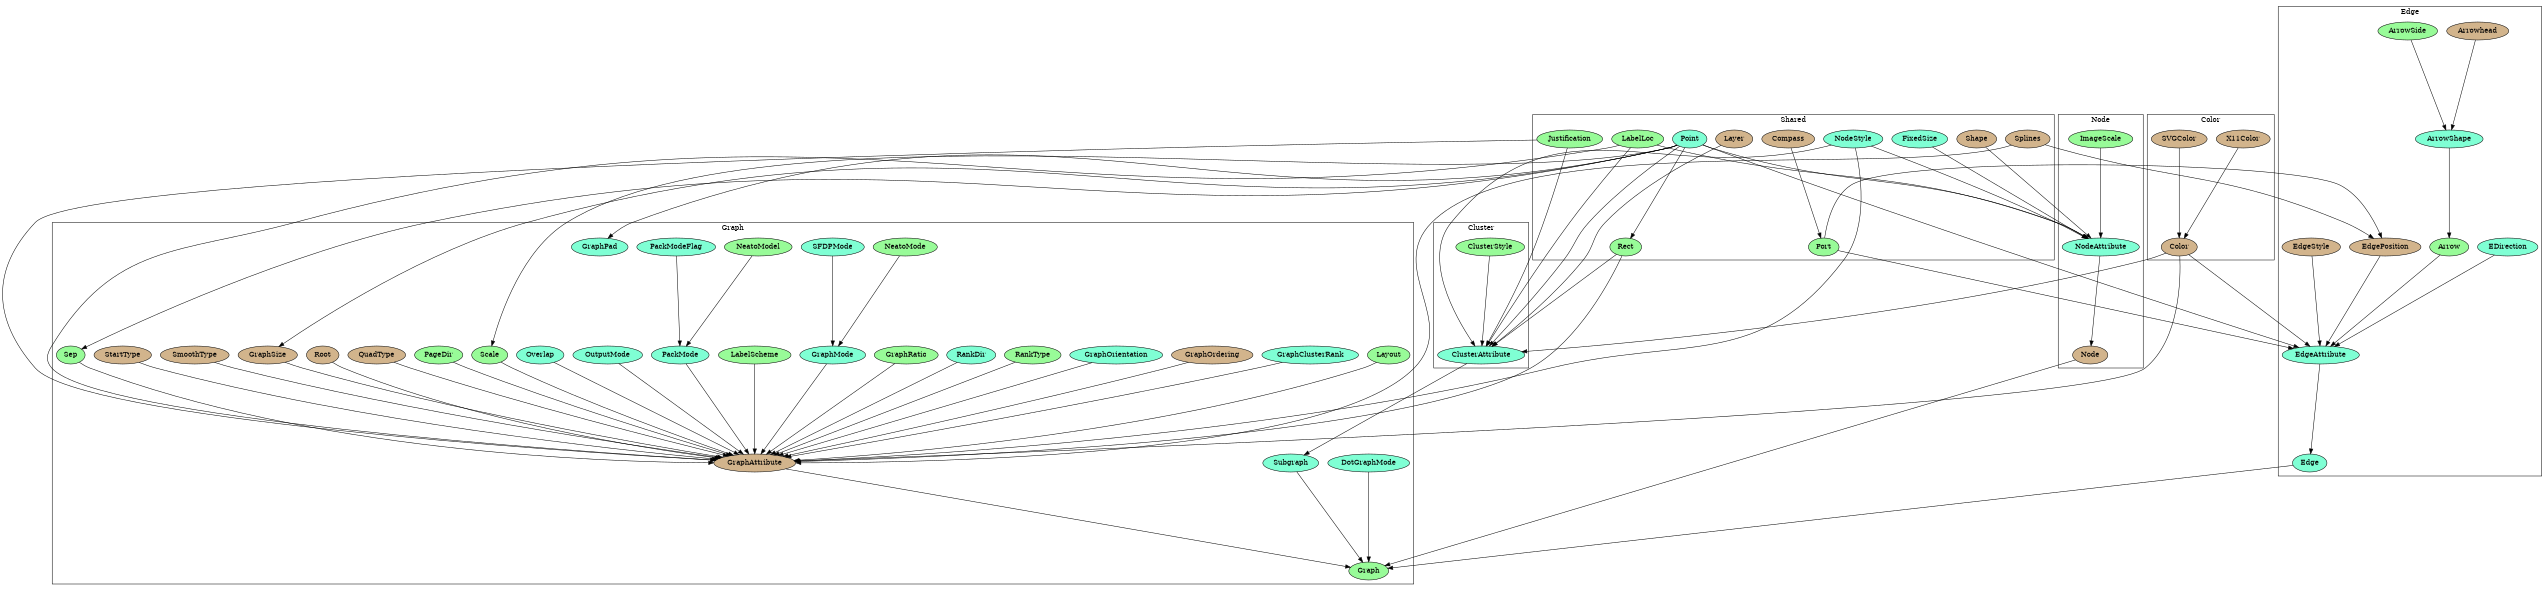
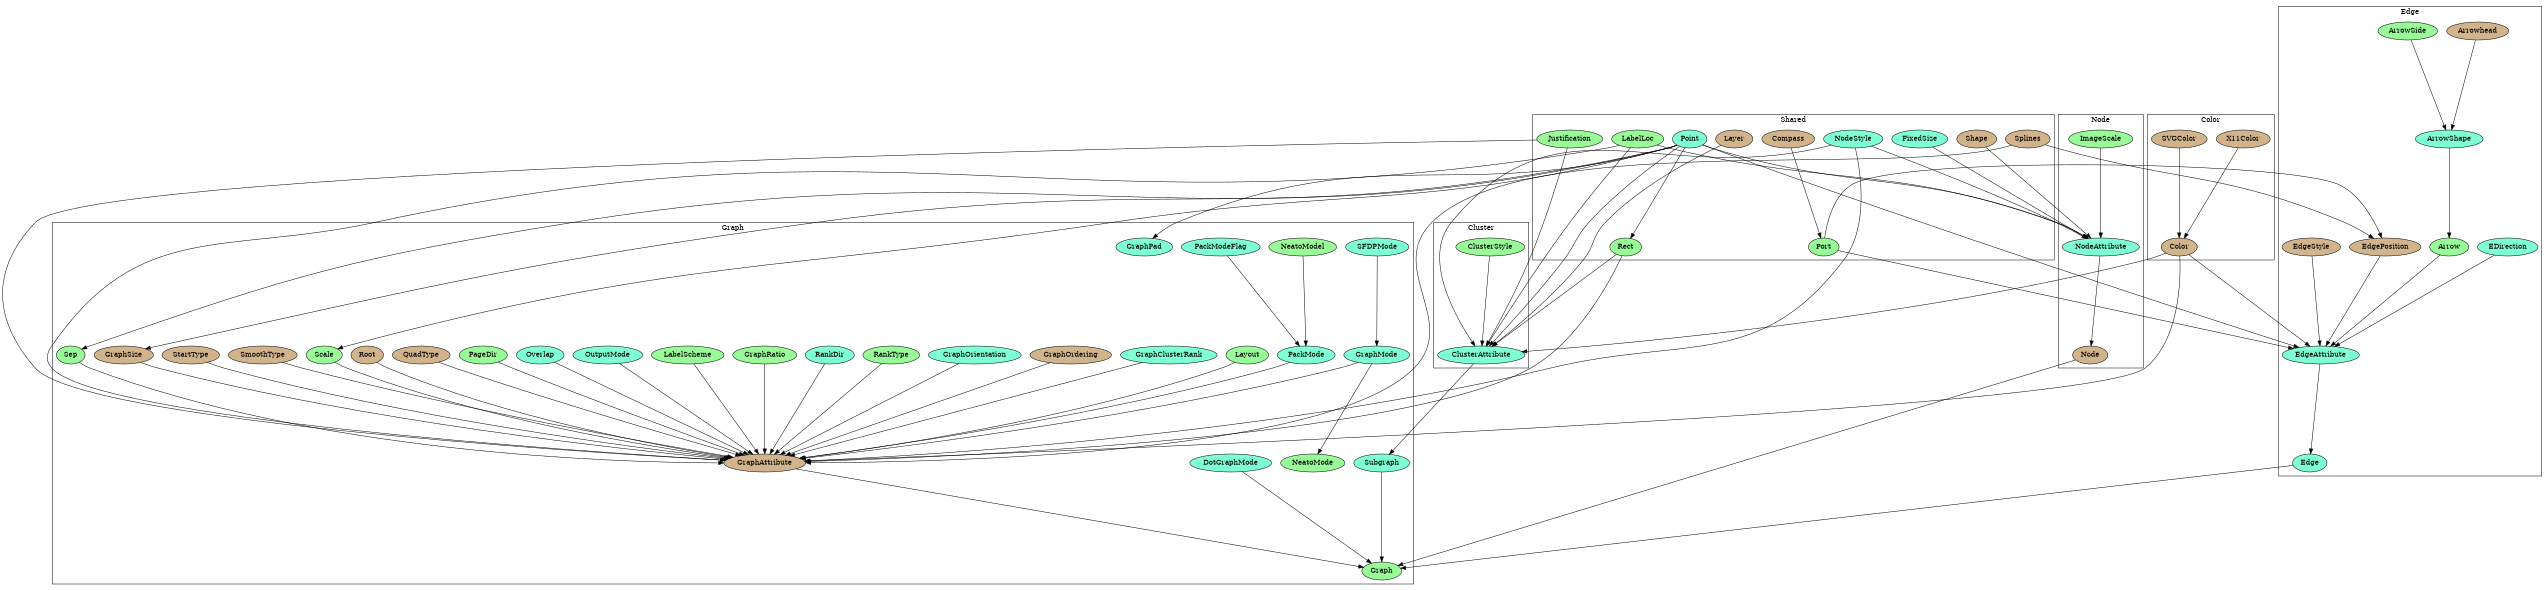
edge "NeatoMode" -> "GraphMode": reversed
